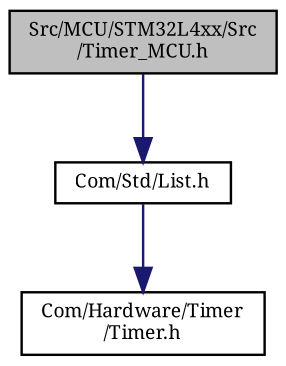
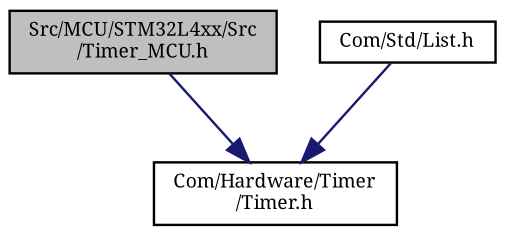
edge "Src/MCU/STM32L4xx/Src /Timer_MCU.h" -> "Com/Std/List.h": now "Src/MCU/STM32L4xx/Src /Timer_MCU.h" -> "Com/Hardware/Timer /Timer.h"
